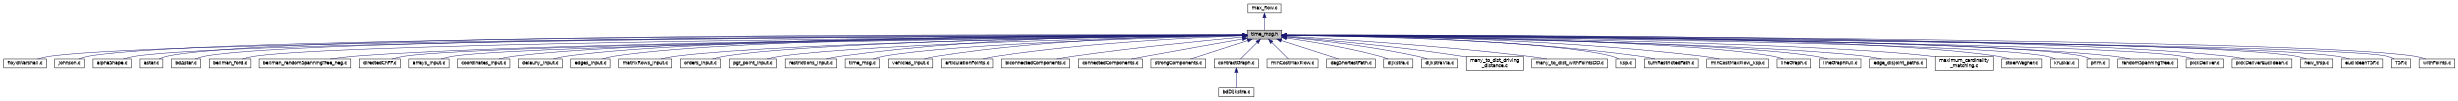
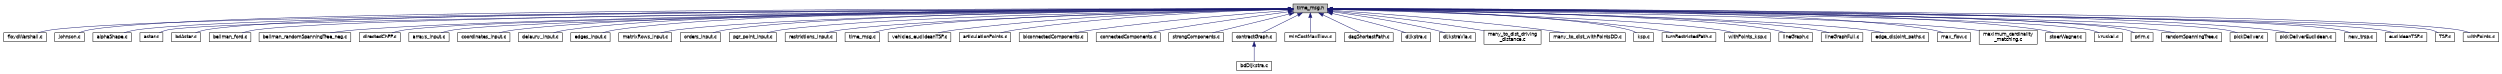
edge "time_msg.h" -> "max_flow.c": reversed
node "vehicles_input.c": label "vehicles_input.c" -> "vehicles_euclideanTSP.c"
node "minCostMaxFlow_ksp.c": label "minCostMaxFlow_ksp.c" -> "withPoints_ksp.c"
